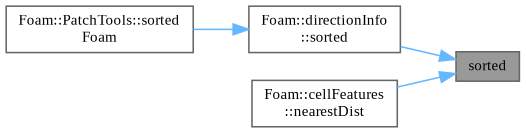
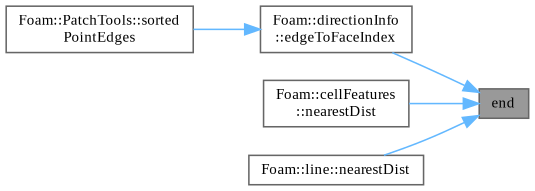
node "Foam::PatchTools::sorted Foam": label "Foam::PatchTools::sorted Foam" -> "Foam::PatchTools::sorted PointEdges"
node "Foam::directionInfo ::sorted": label "Foam::directionInfo ::sorted" -> "Foam::directionInfo ::edgeToFaceIndex"
node "sorted": label "sorted" -> "end"
node "Foam::line::nearestDist": added
